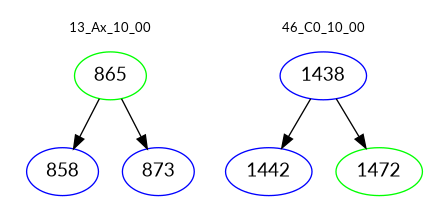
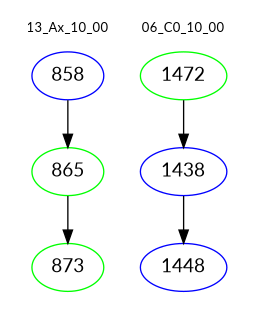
cluster "46_C0_10_00": label "46_C0_10_00" -> "06_C0_10_00"
edge "865" -> "858": reversed
edge "1438" -> "1472": reversed
node "873": color blue -> green
node "1442": label "1442" -> "1448"
